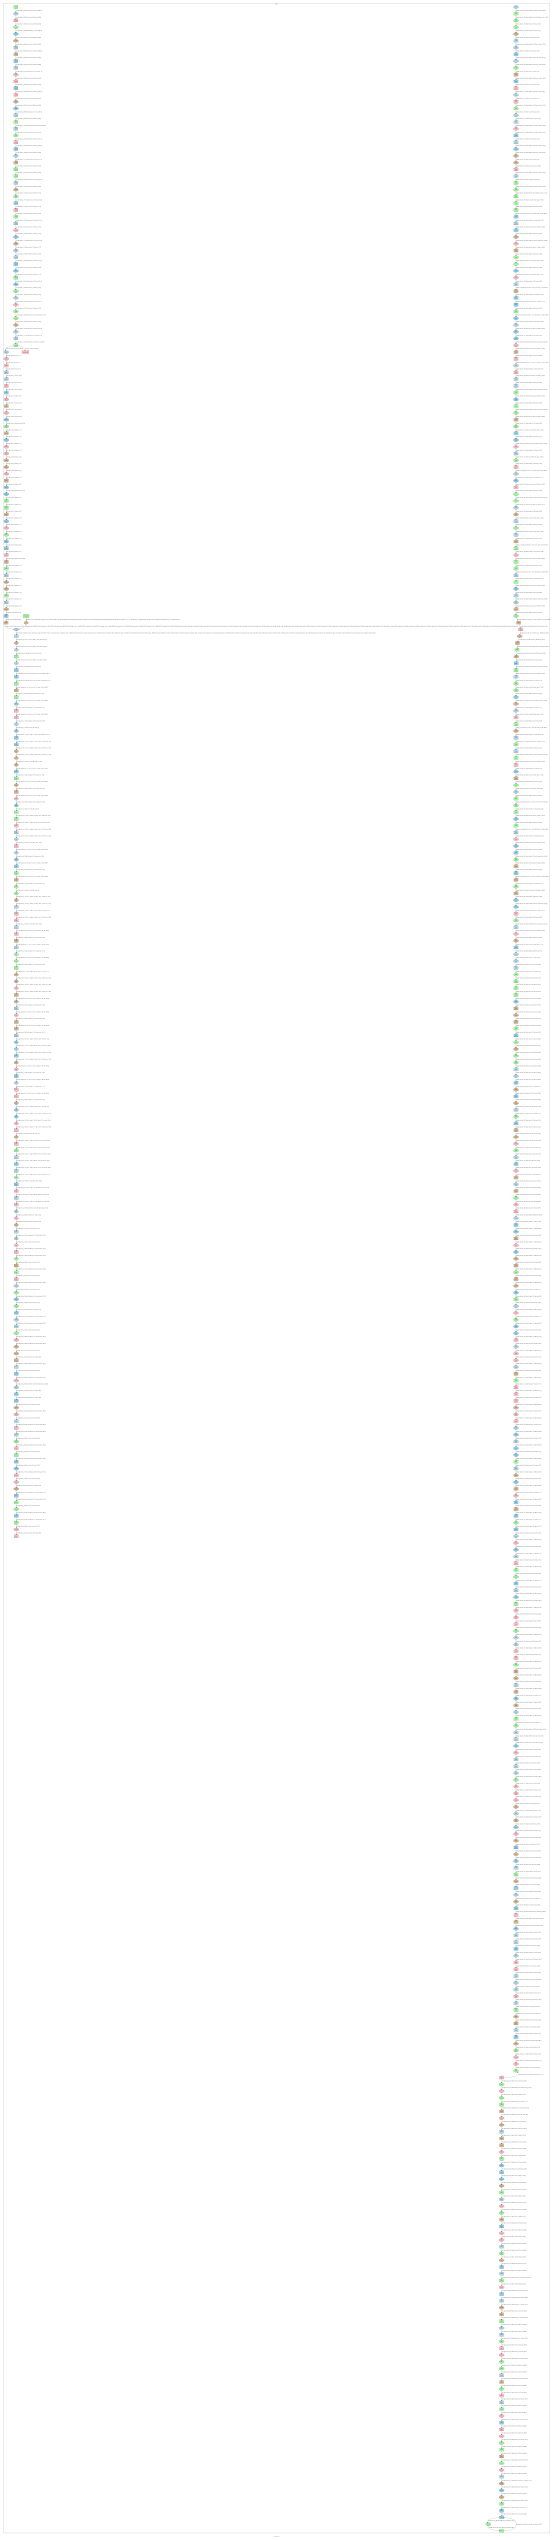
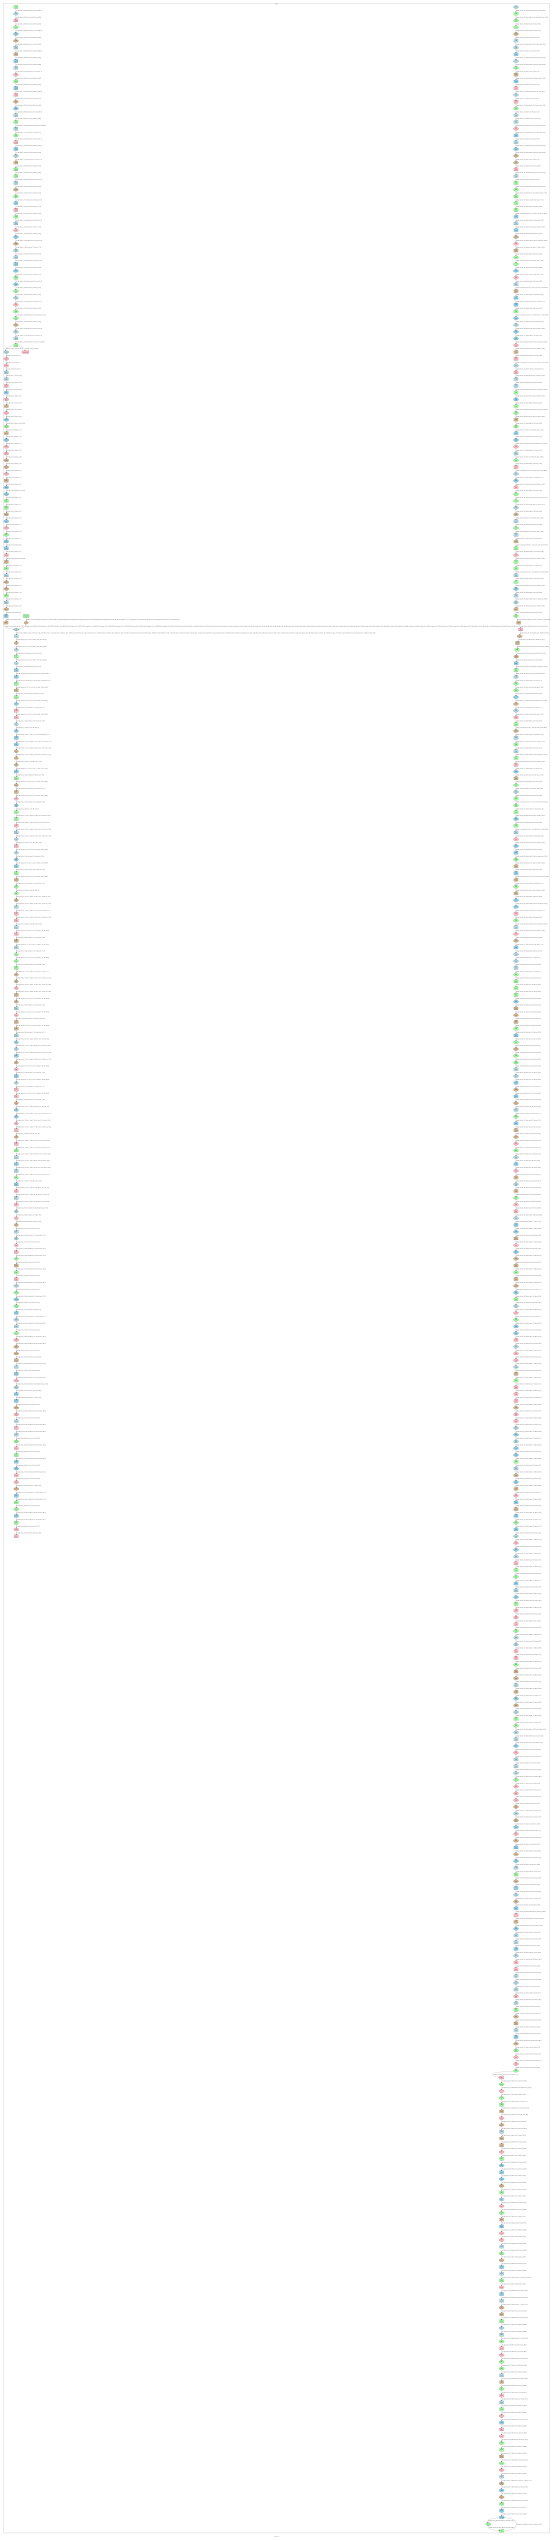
node "l524": fillcolor lightpink -> palegreen
edge "l445" -> "l444": reversed
